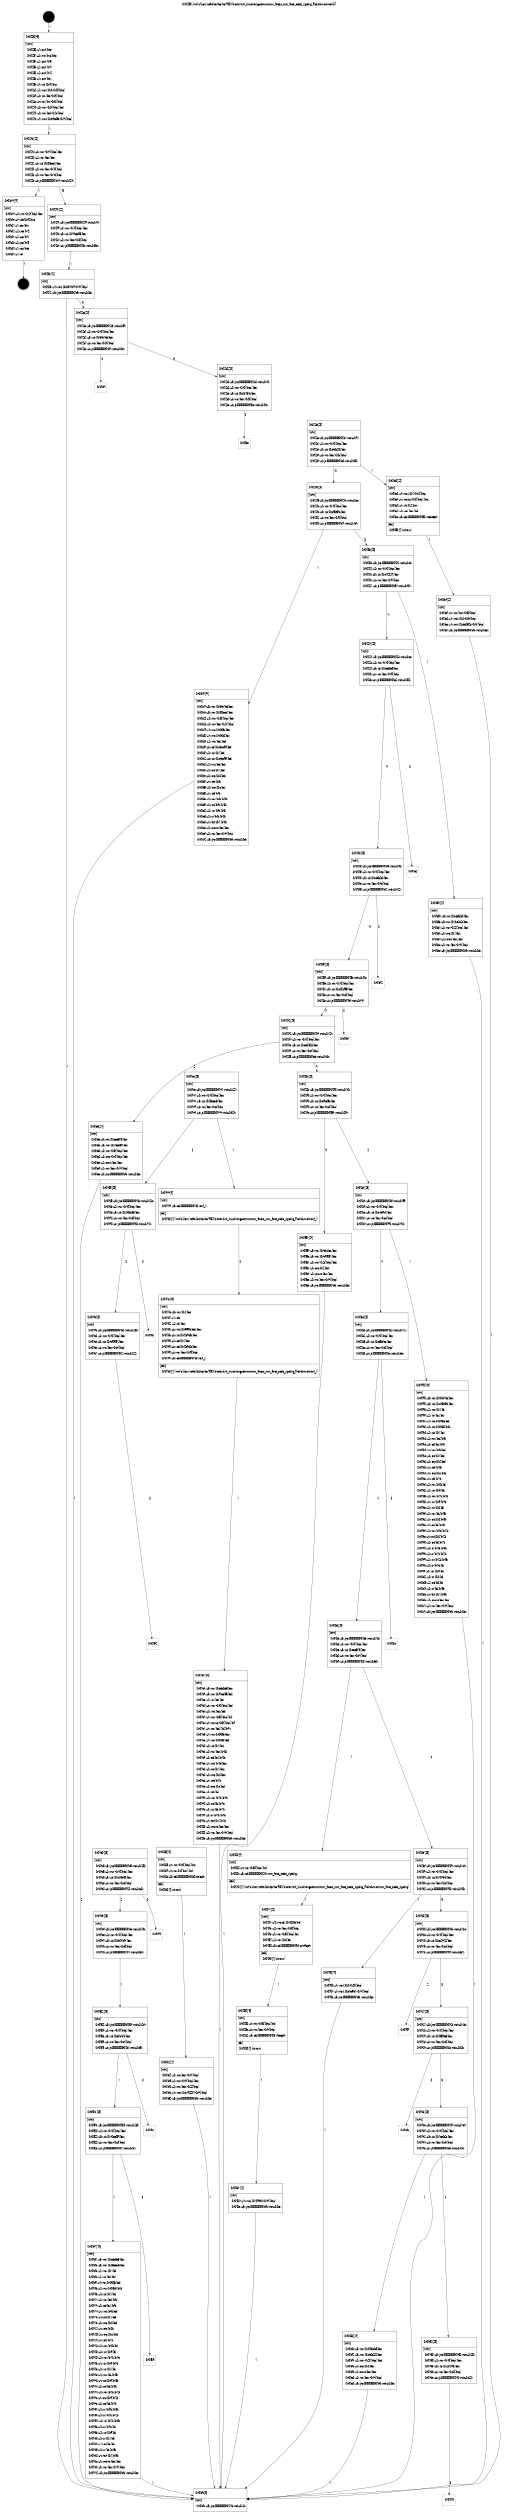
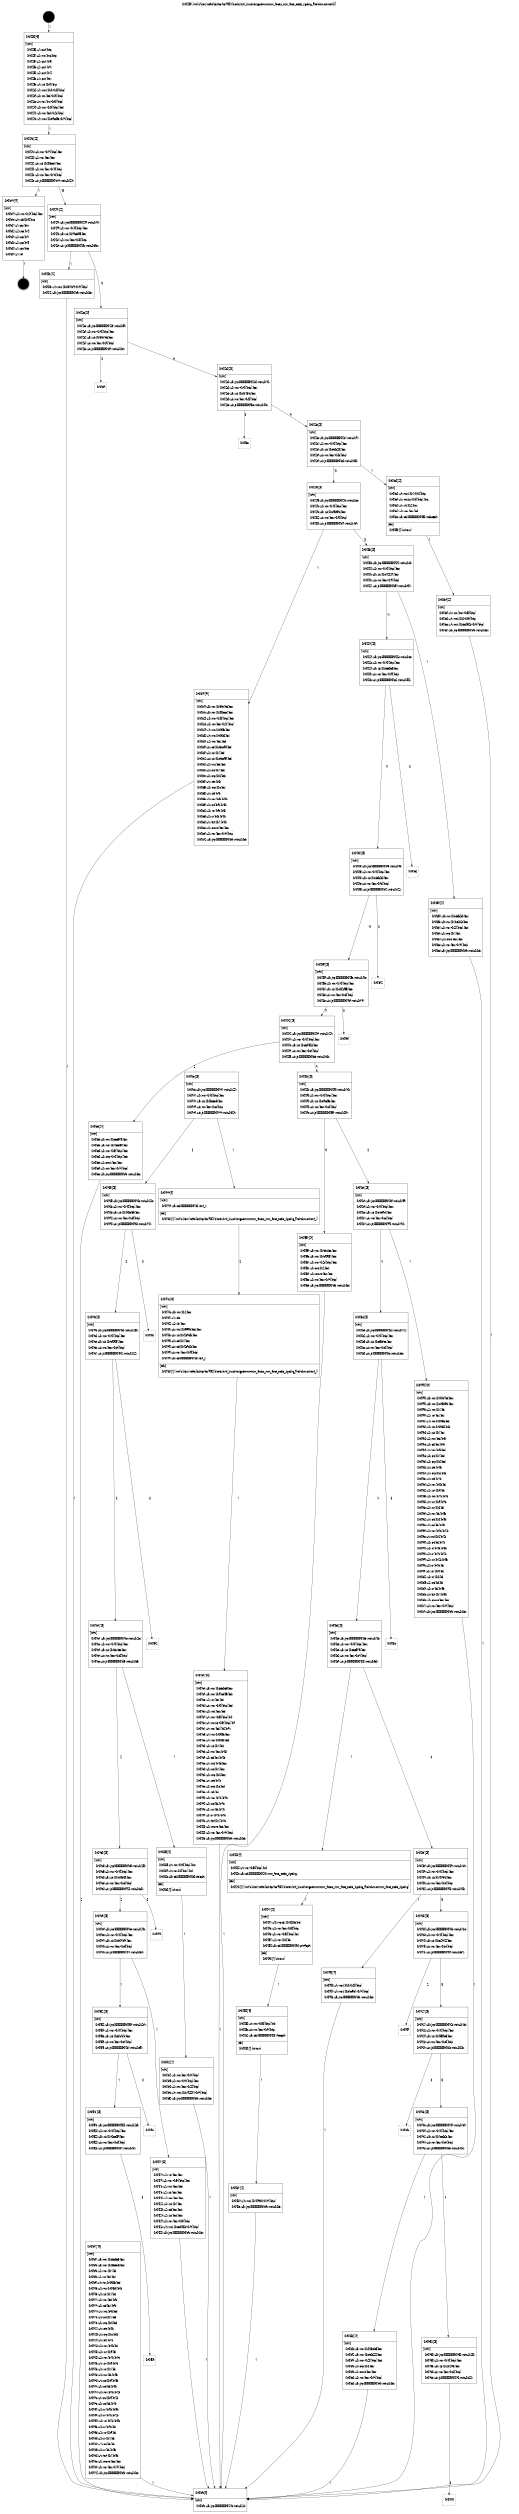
edge "0x40180b [12]" -> "0x4012aa [25]": now "0x401294 [22]" -> "0x4012aa [25]"
edge "0x4012c3 [25]" -> "0x4012dc [25]": added, label "14"
node "0x4014b7 [25]": added
edge "0x40151b [25]" -> "0x4016f1 [134]": removed, label "1"
node "0x401817 [33]": added
